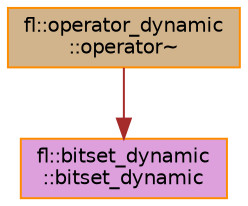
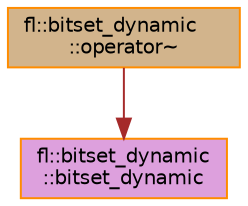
node "fl::operator_dynamic ::operator~": label "fl::operator_dynamic ::operator~" -> "fl::bitset_dynamic ::operator~"
